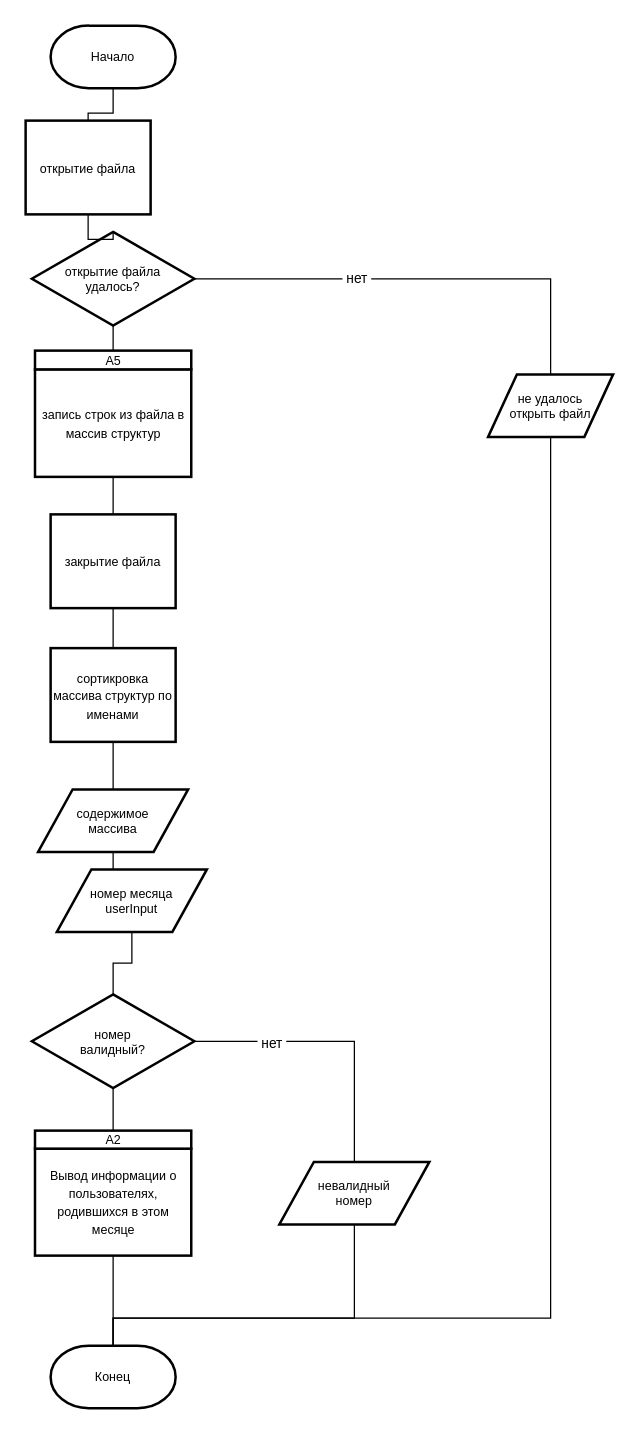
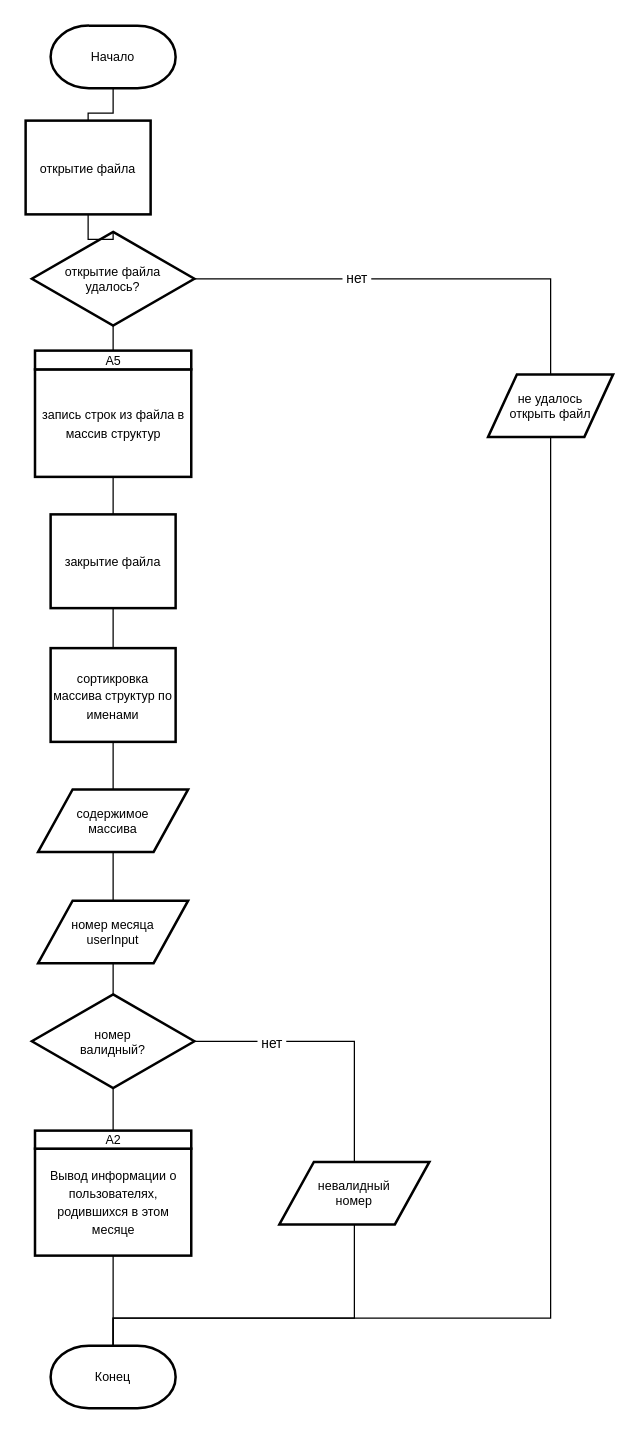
node "номер месяца userInput": moved (132, 901) -> (113, 932)
